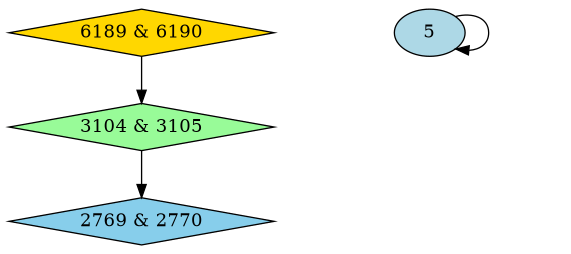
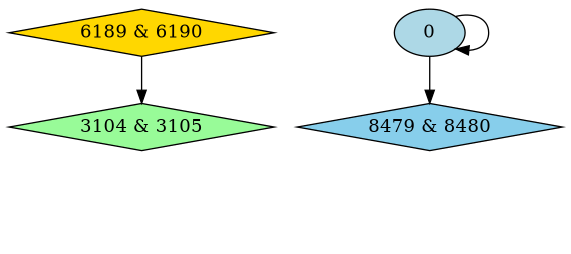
node "5": label "5" -> "0"
node "8479 & 8480": added
node "2769 & 2770": removed
